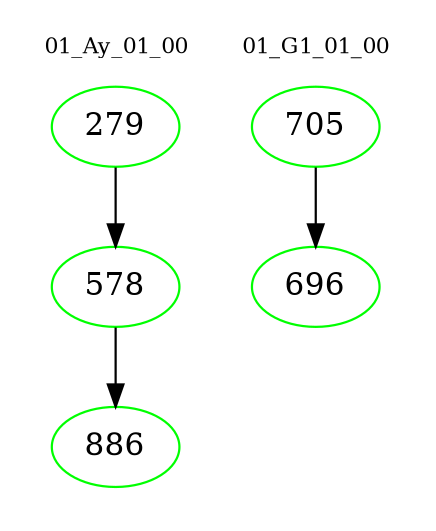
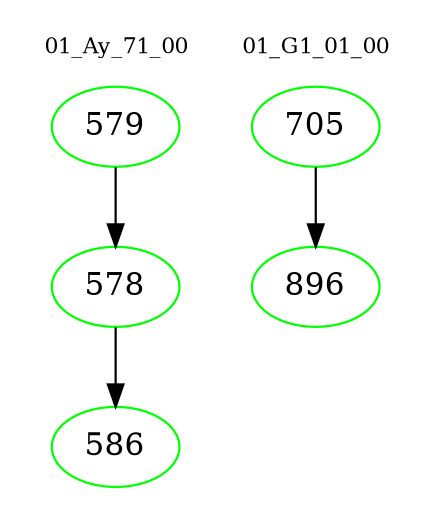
cluster "01_Ay_01_00": label "01_Ay_01_00" -> "01_Ay_71_00"
node "279": label "279" -> "579"
node "696": label "696" -> "896"
node "886": label "886" -> "586"
